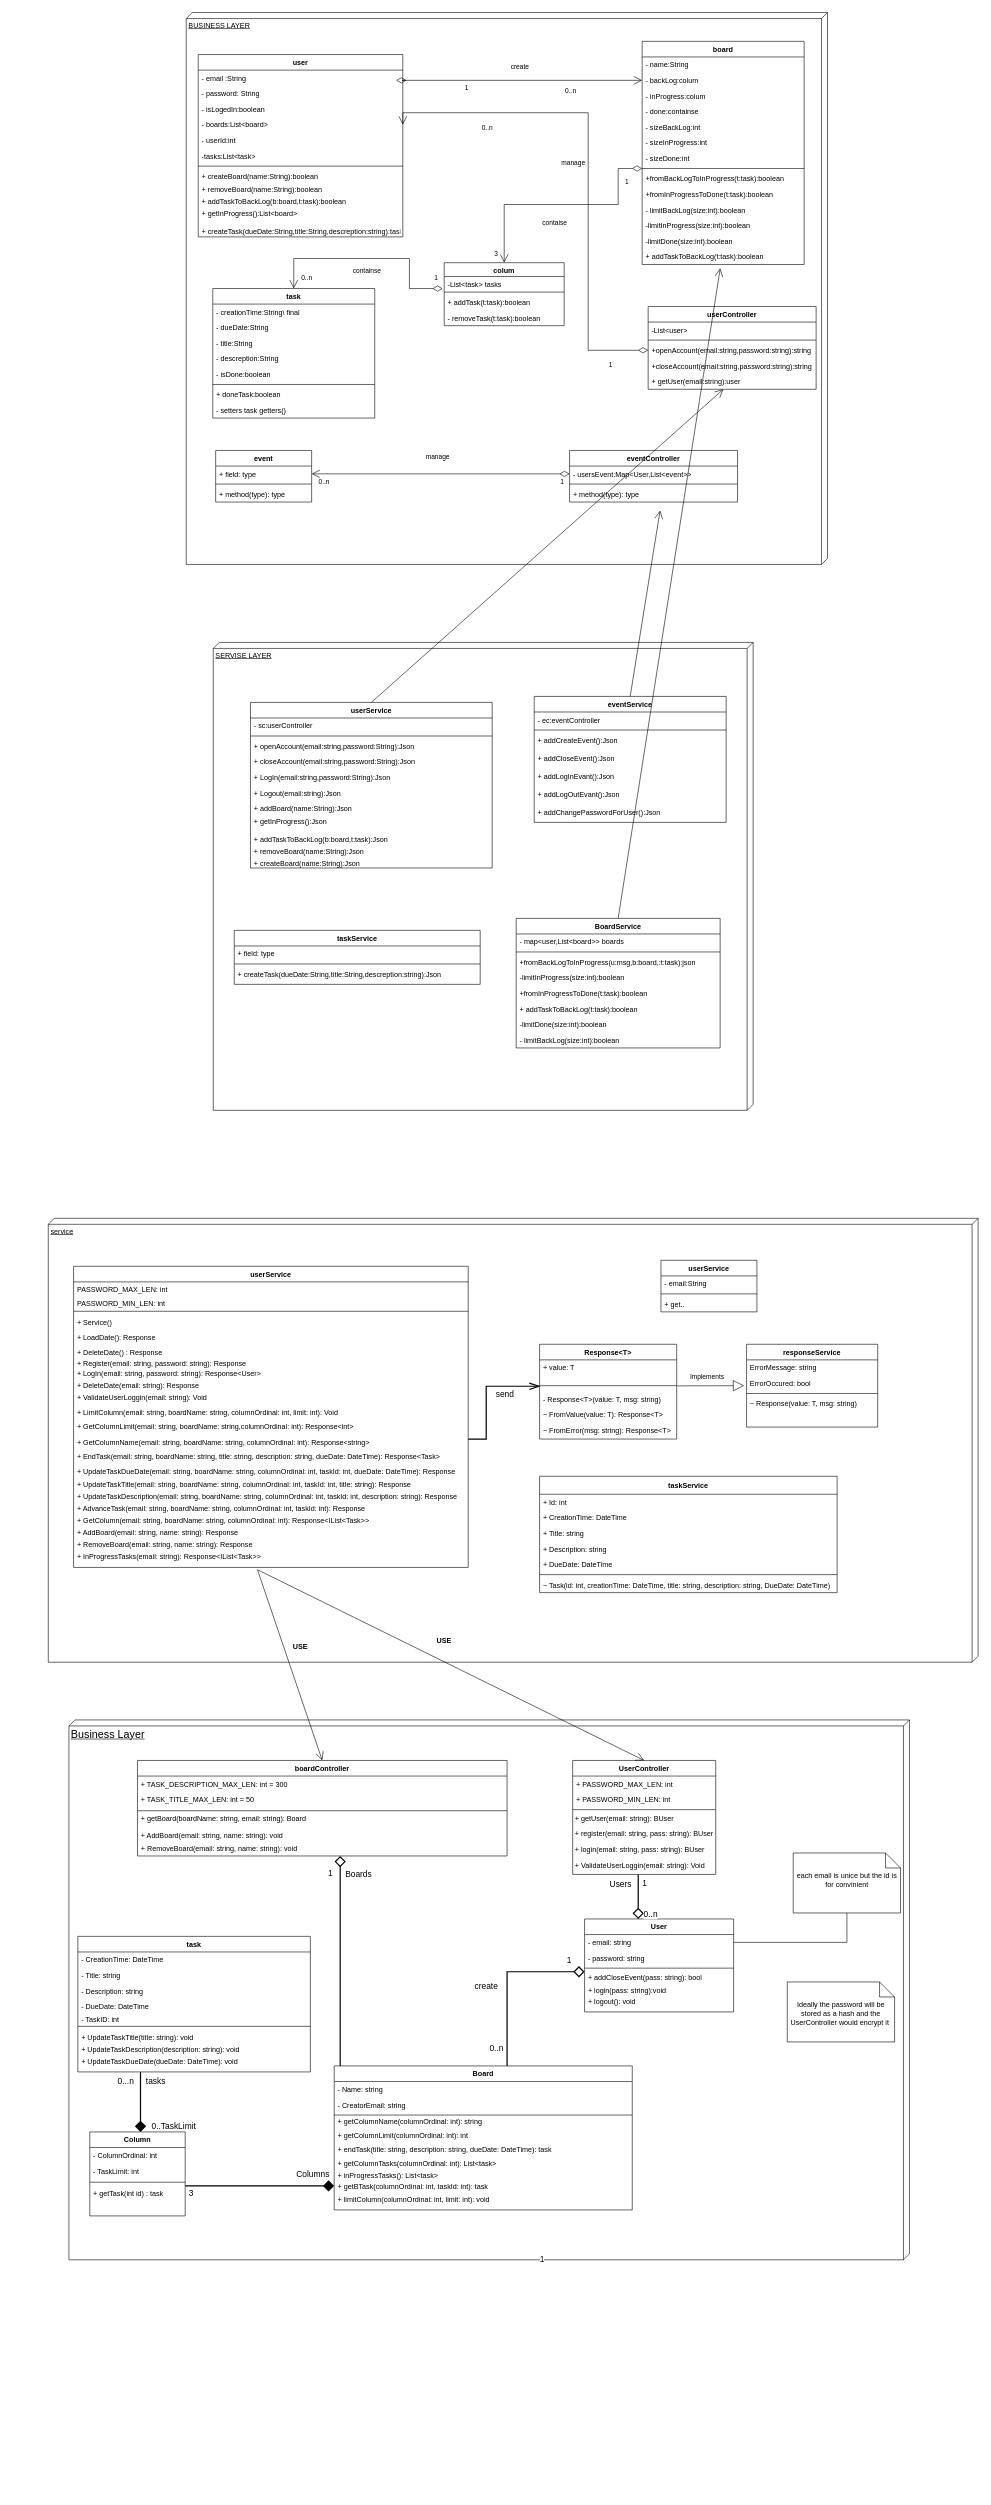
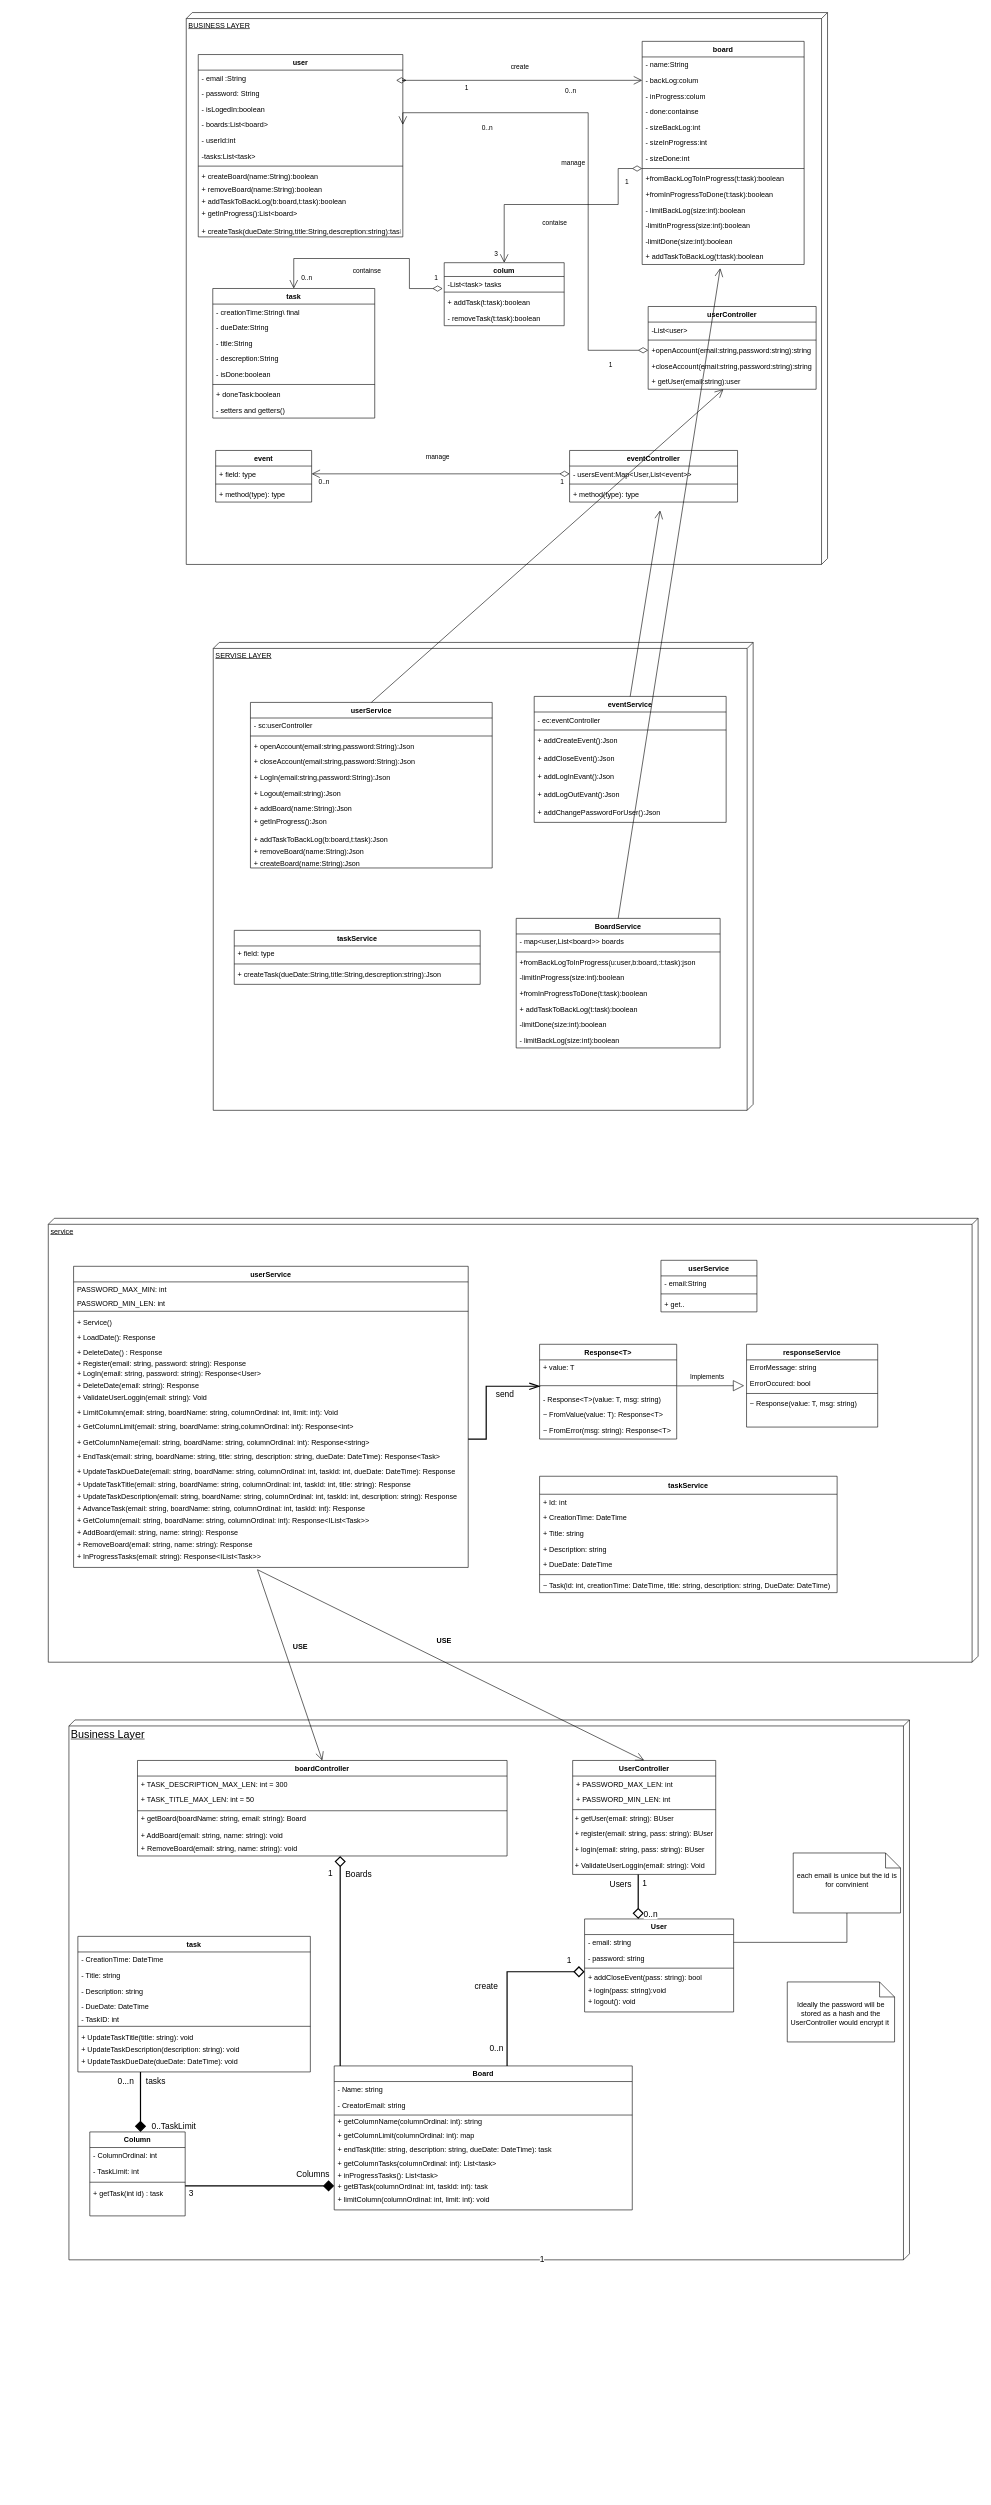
node "- setters task getters()": label "- setters task getters()" -> "- setters and getters()"
node "+fromBackLogToInProgress(u:msg,b:board,:t:task):json": label "+fromBackLogToInProgress(u:msg,b:board,:t:task):json" -> "+fromBackLogToInProgress(u:user,b:board,:t:task):json"
node "PASSWORD_MAX_LEN: int": label "PASSWORD_MAX_LEN: int" -> "PASSWORD_MAX_MIN: int"
node "+ getColumnLimit(columnOrdinal: int): int": label "+ getColumnLimit(columnOrdinal: int): int" -> "+ getColumnLimit(columnOrdinal: int): map"
